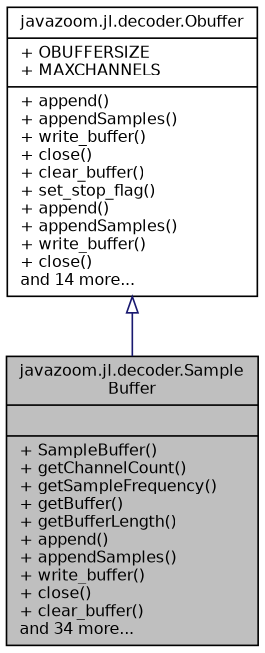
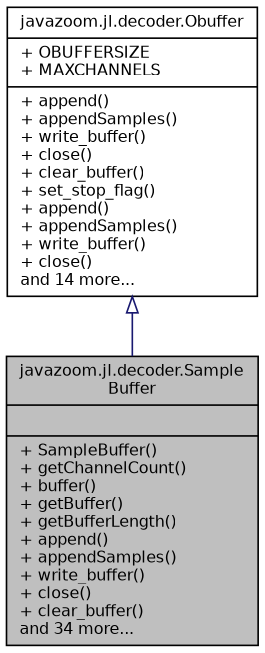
node "javazoom.jl.decoder.Sample": text "+ getSampleFrequency()" -> "+ buffer()"
